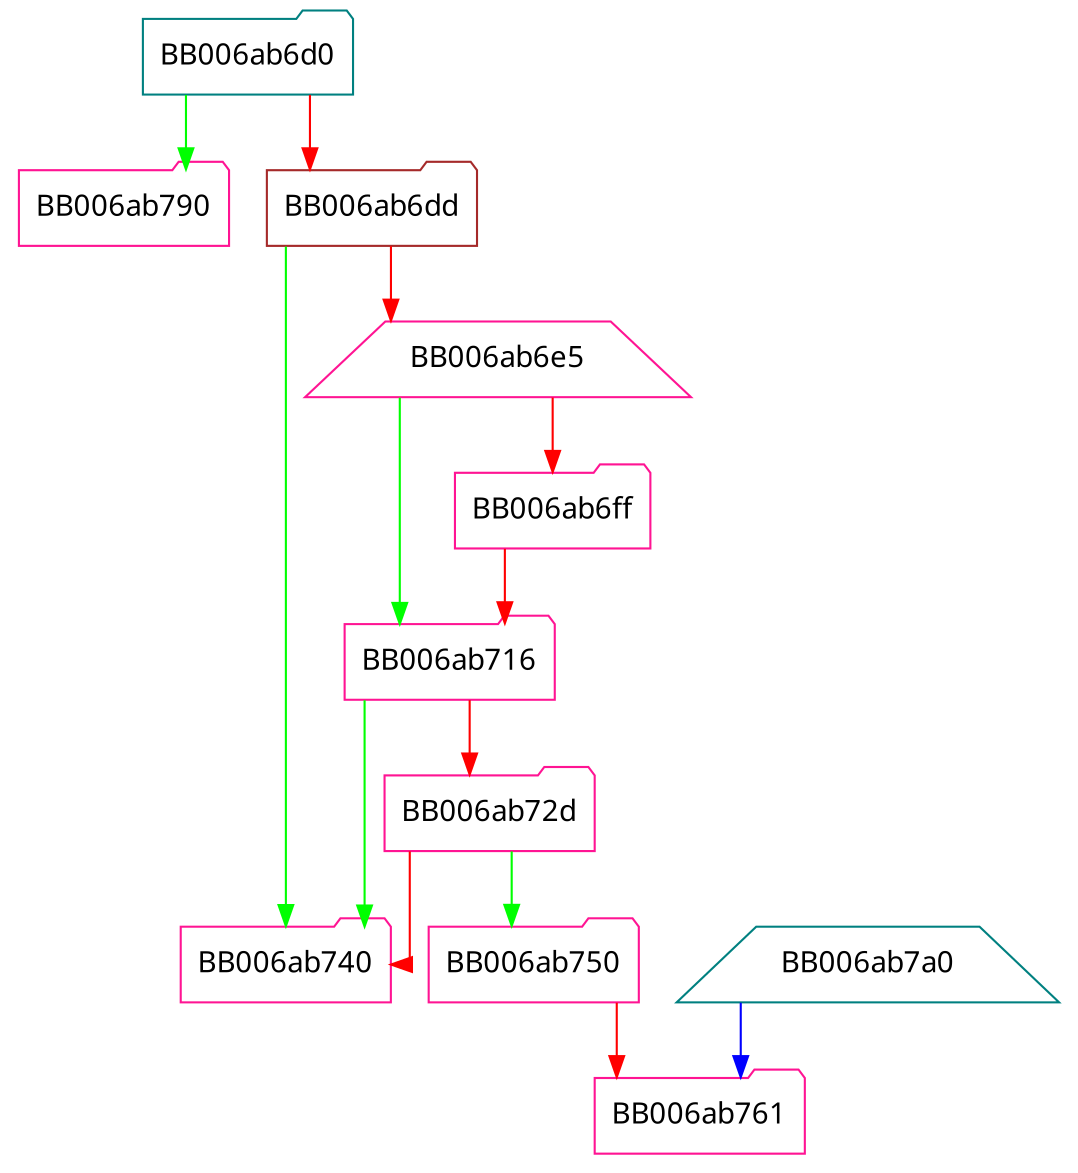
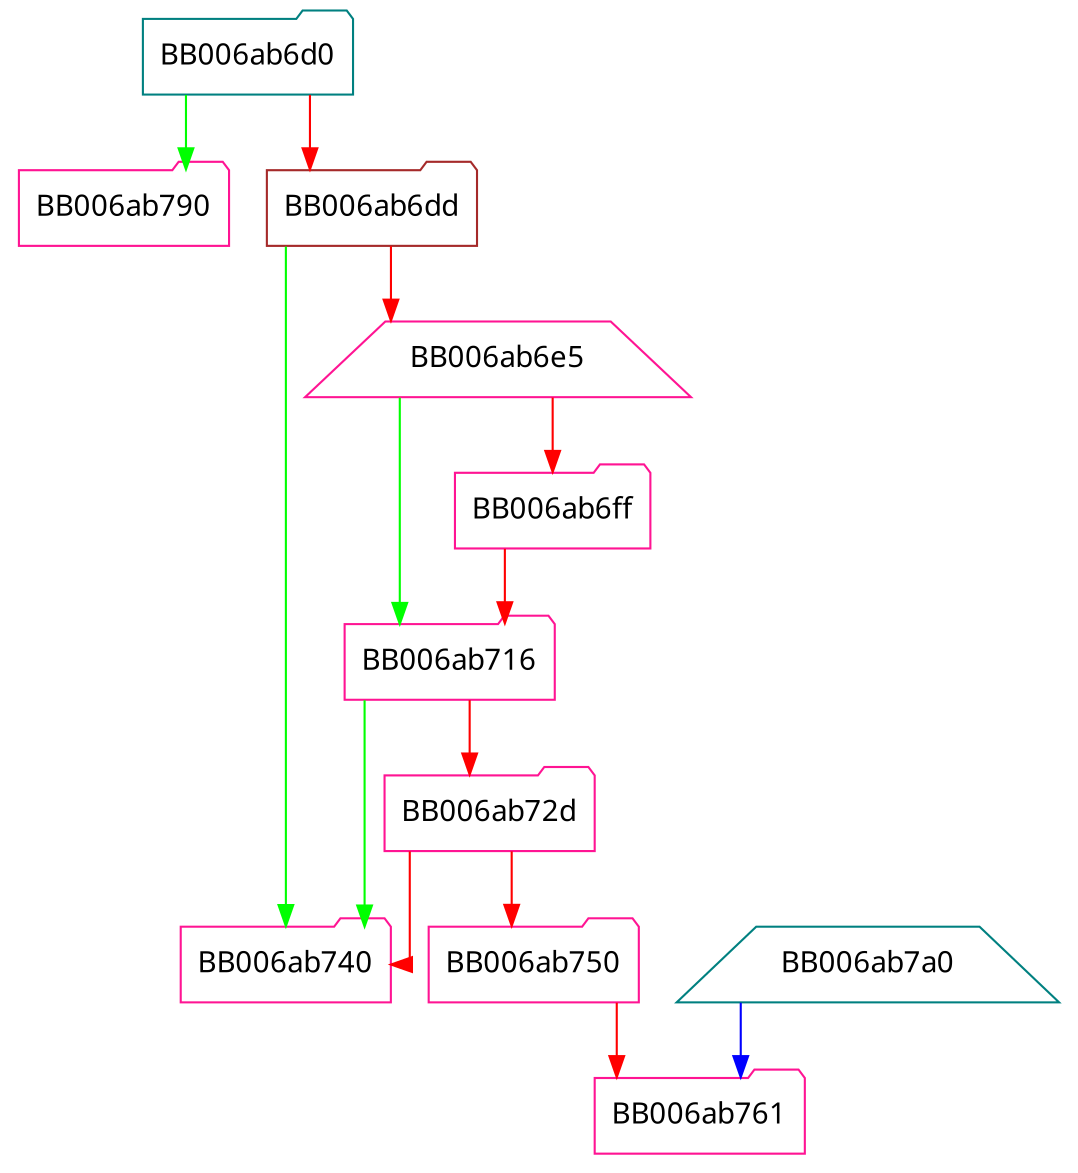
edge "BB006ab72d" -> "BB006ab750": color green -> red
